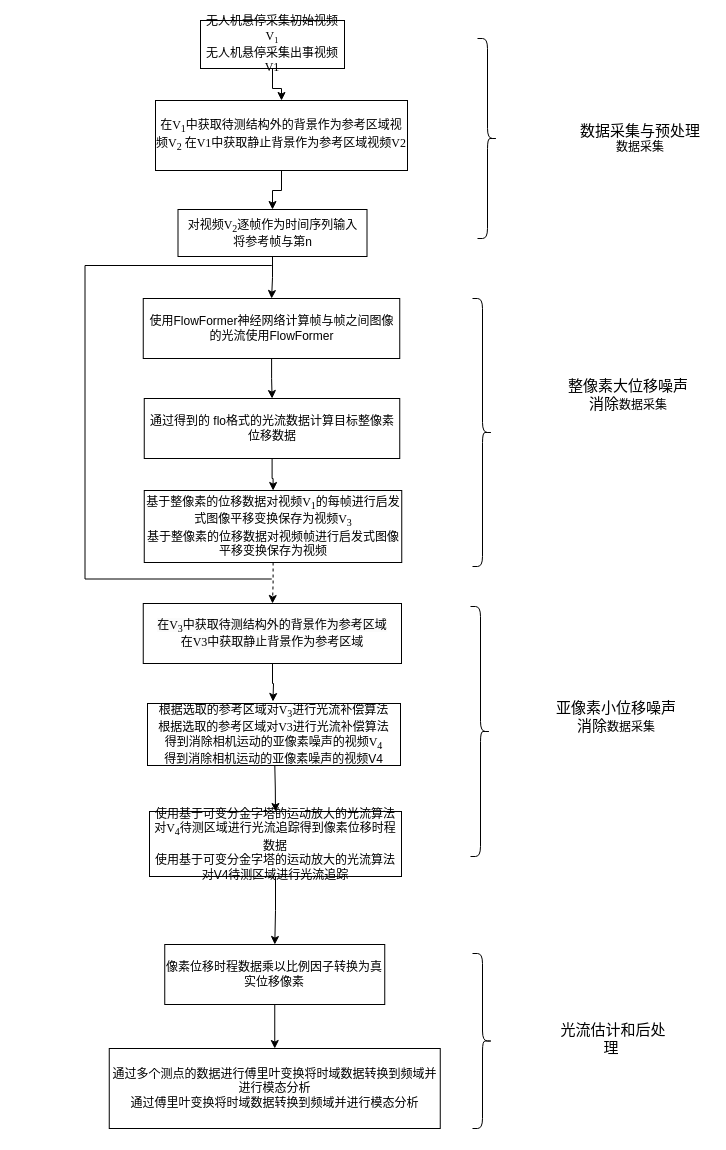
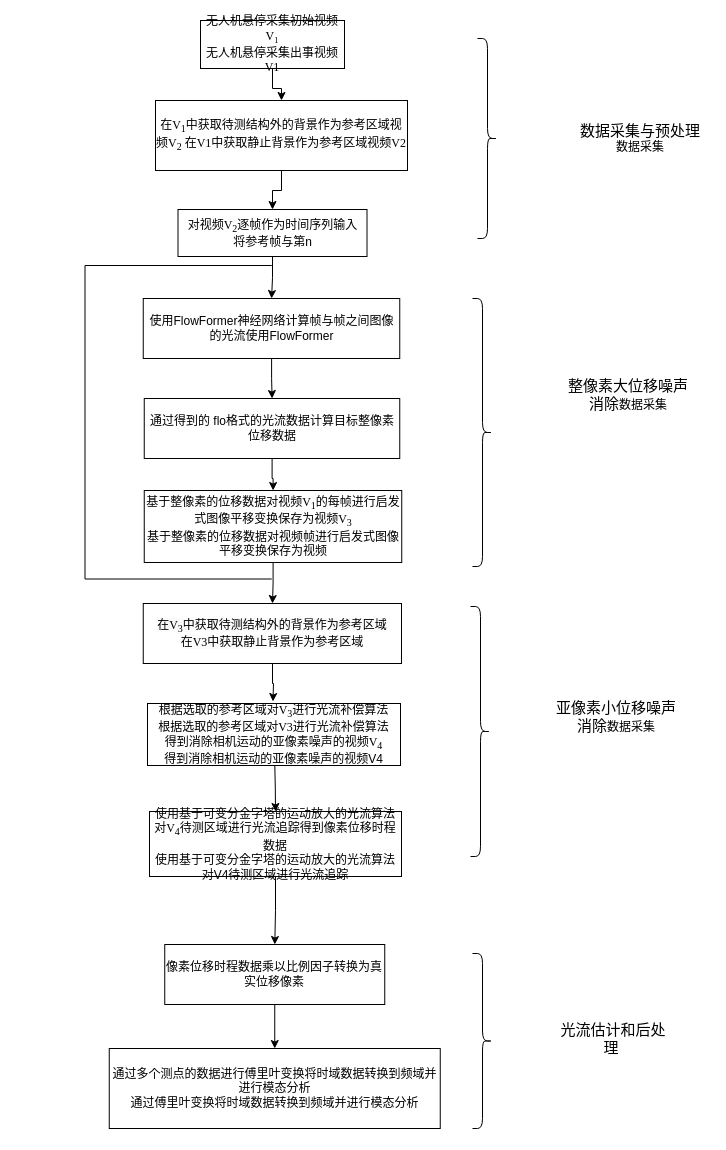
edge "基于整像素的位移数据对视频V1的每帧进行启发式图像平移变换保存为视频V3基于整像素的位移数据对视频帧进行启发式图像平移变换保存为视频基于整像素的位移数据对视频帧进行启发式图像平移变换保存为视频" -> "在V3中获取待测结构外的背景作为参考区域在V3中获取静止背景作为参考区域在V3中获取静止背景作为参考区域": style dashed -> solid
